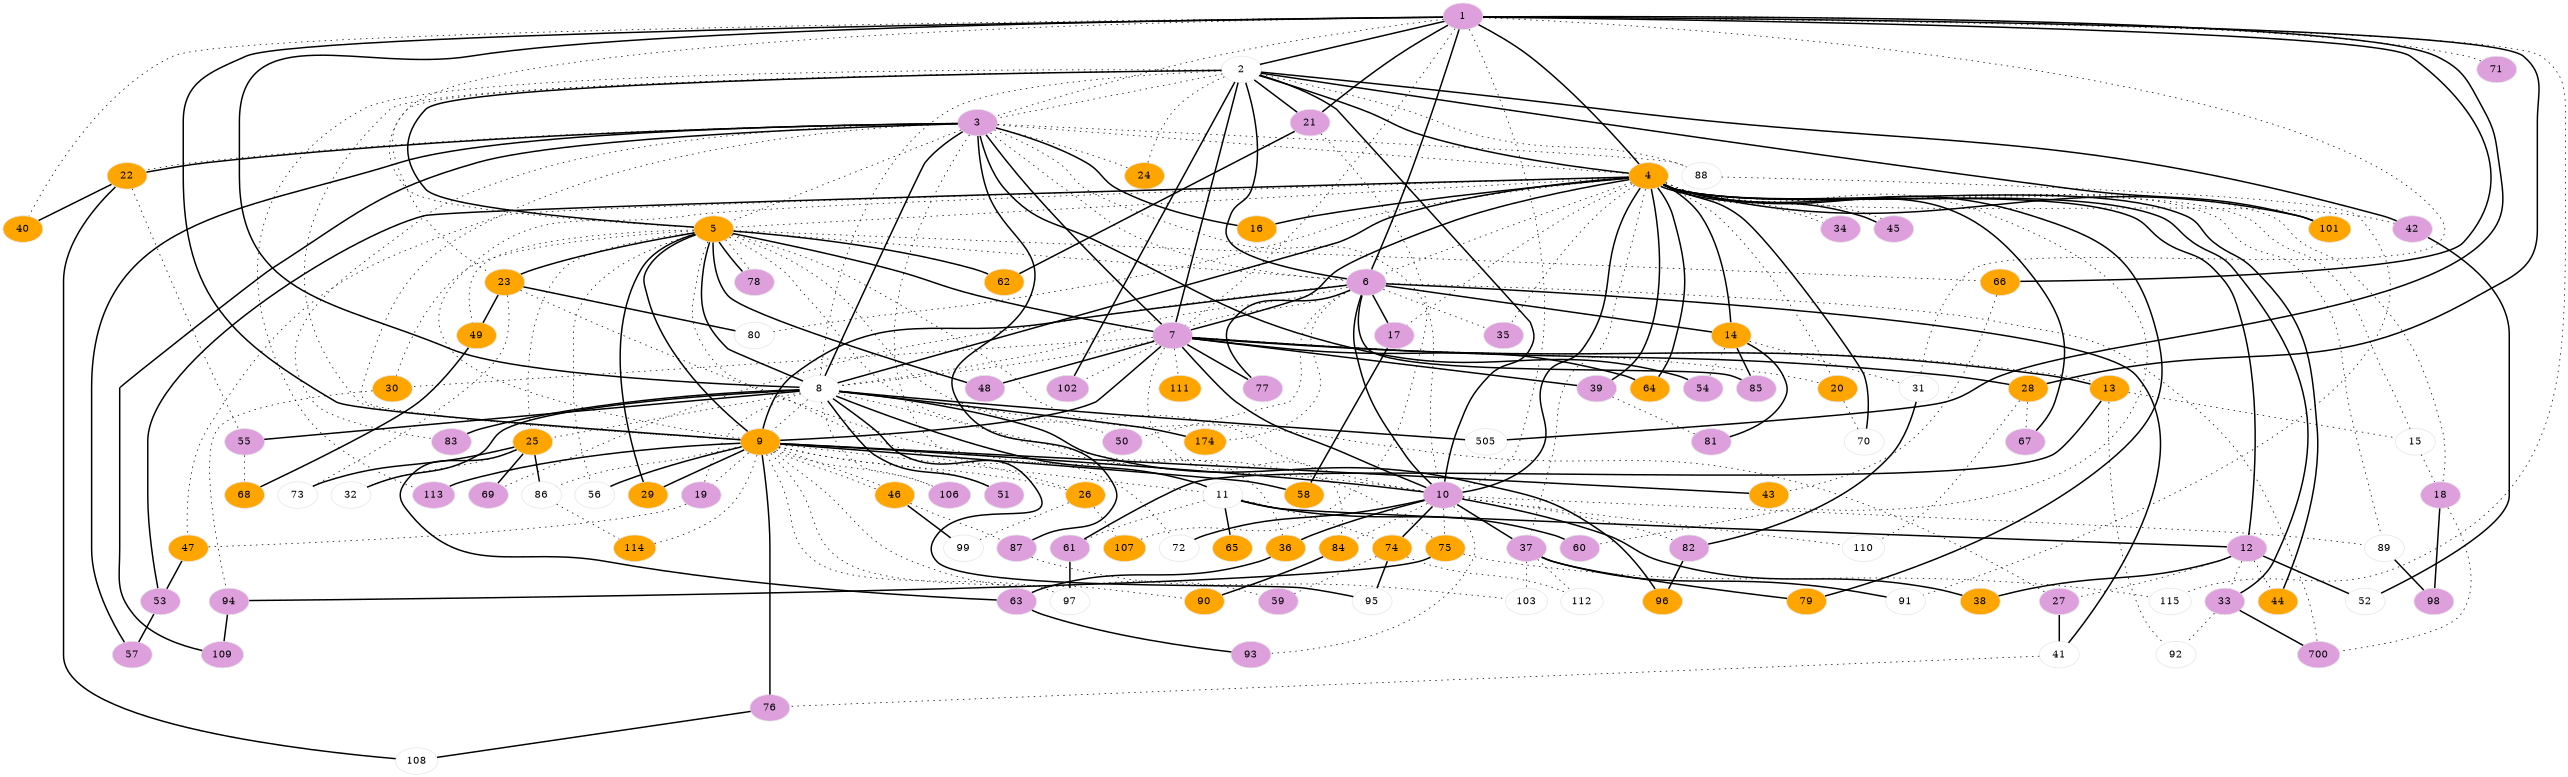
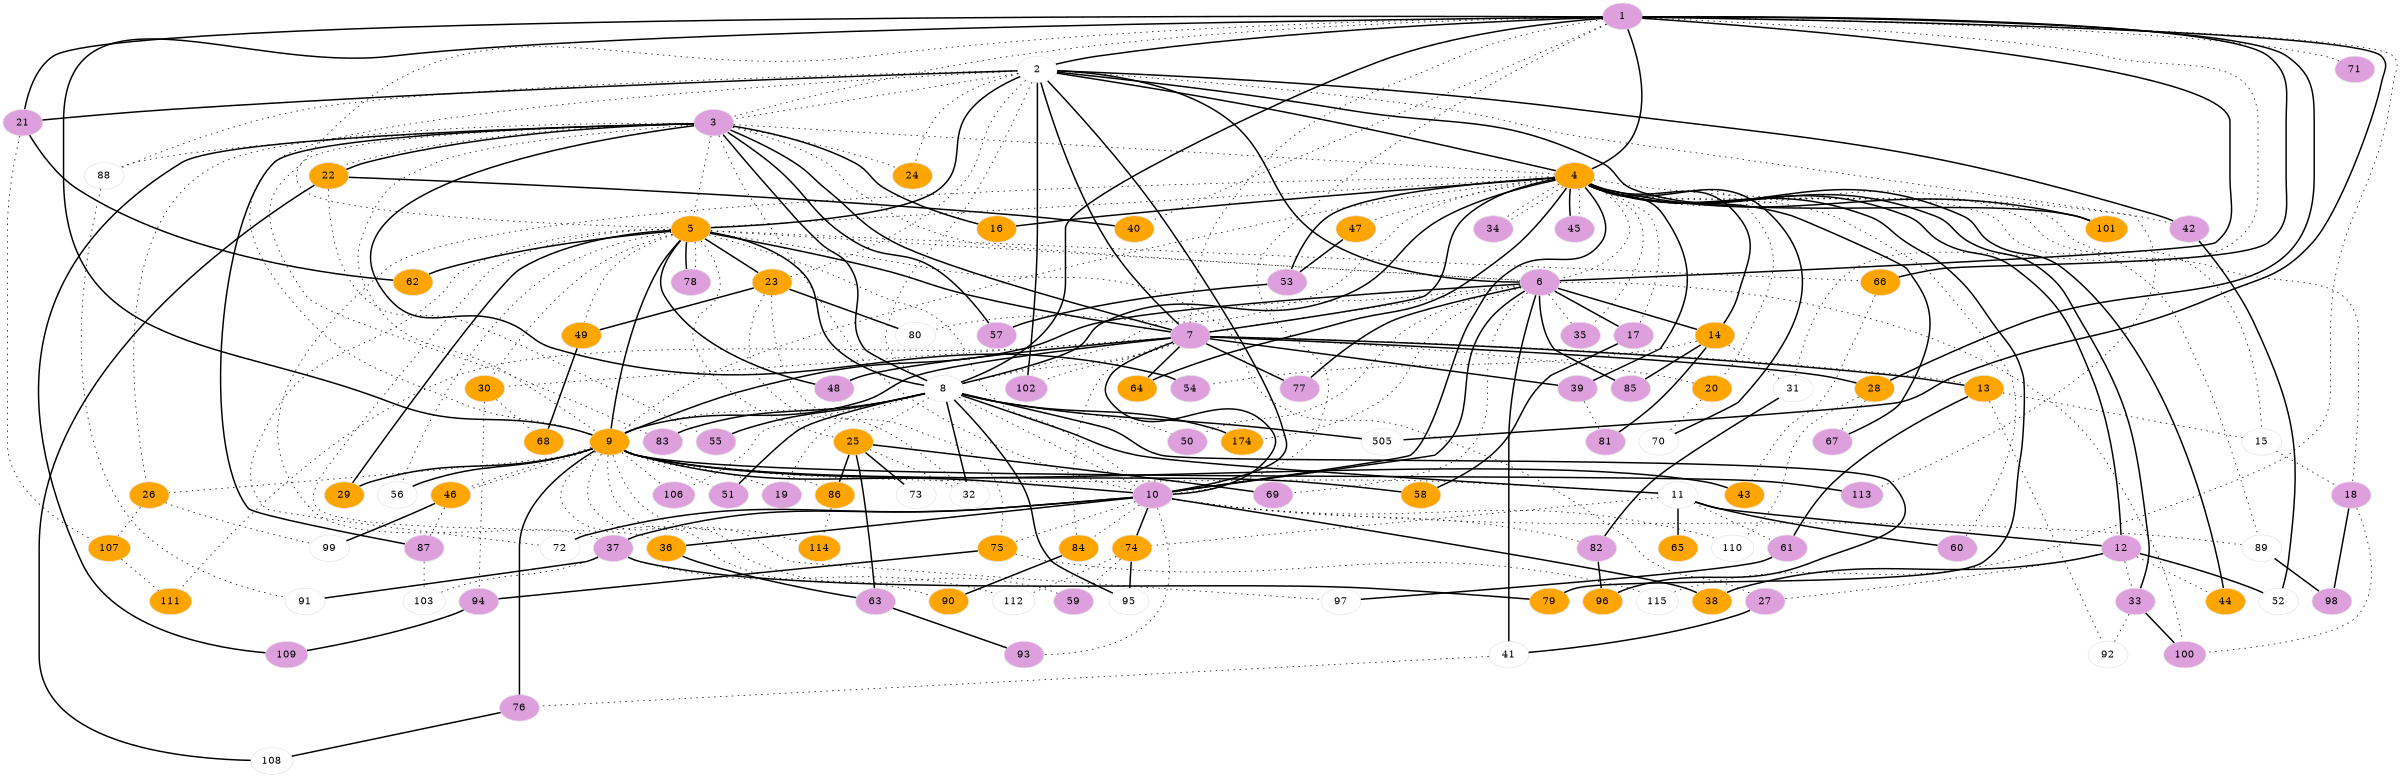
edge "23" -- "73": now "23" -- "32"
edge "55" -- "68": now "30" -- "68"
node "86": fillcolor white -> orange
edge "19" -- "47": removed
edge "107" -- "111": added
node "700": label "700" -> "100"
